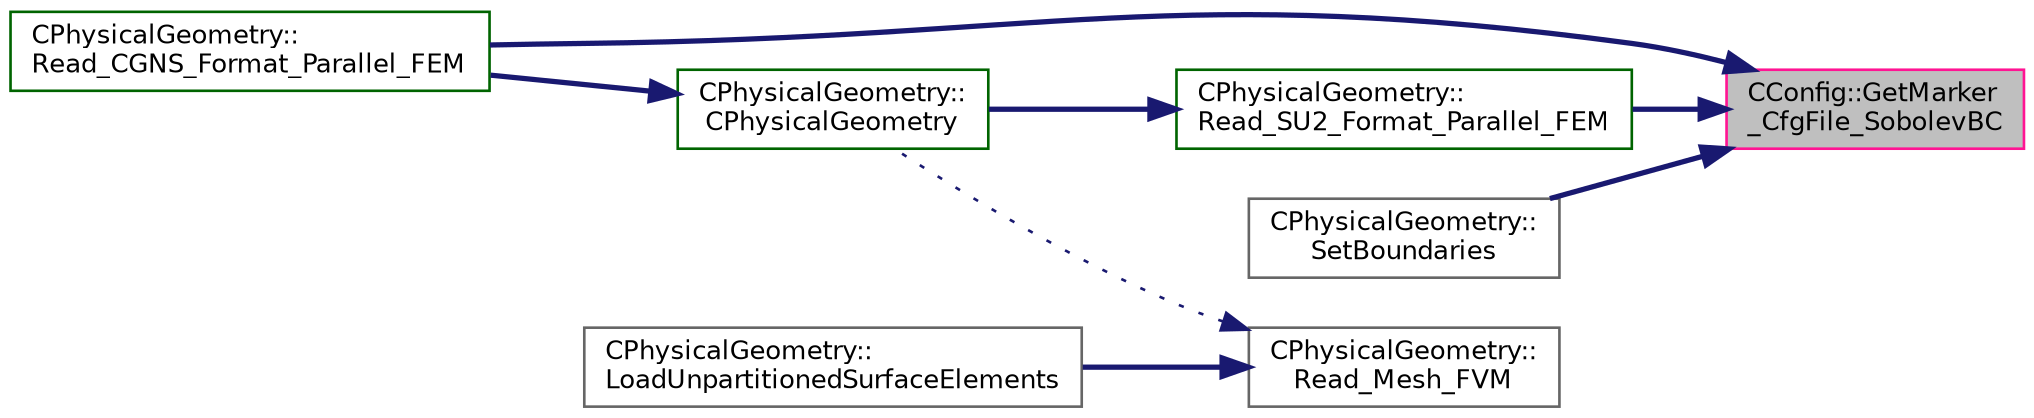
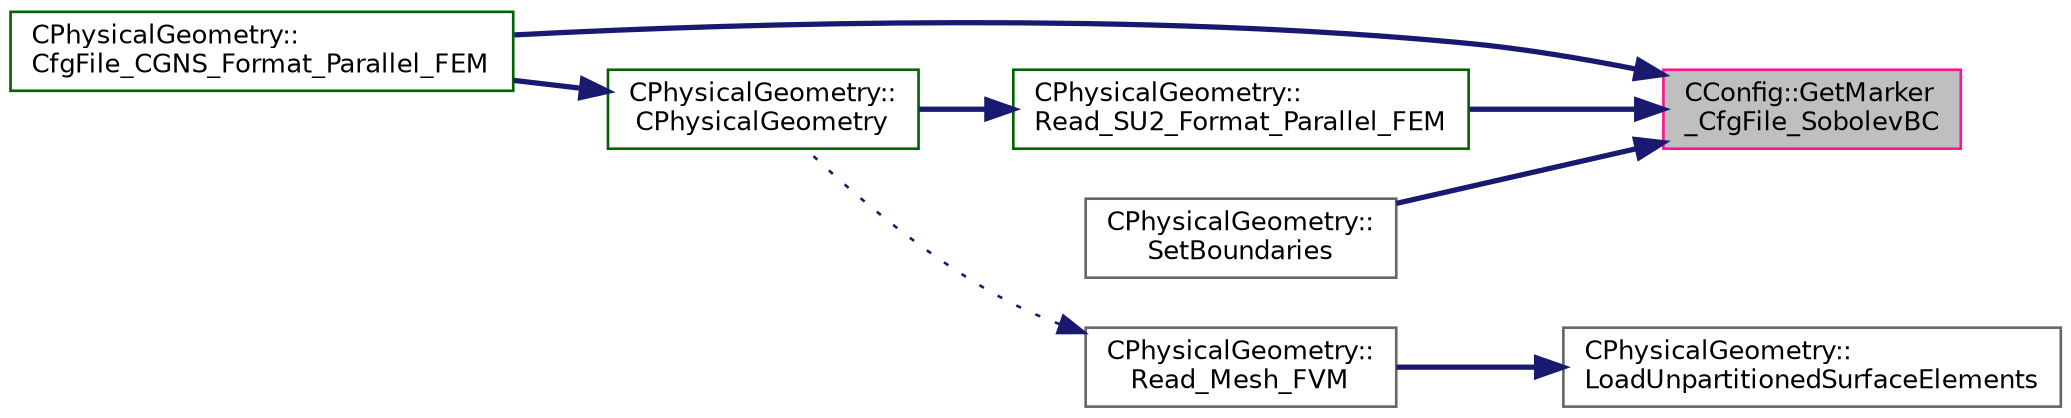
node "CPhysicalGeometry:: Read_CGNS_Format_Parallel_FEM": label "CPhysicalGeometry:: Read_CGNS_Format_Parallel_FEM" -> "CPhysicalGeometry:: CfgFile_CGNS_Format_Parallel_FEM"
edge "CPhysicalGeometry:: LoadUnpartitionedSurfaceElements" -> "CPhysicalGeometry:: Read_Mesh_FVM": reversed
